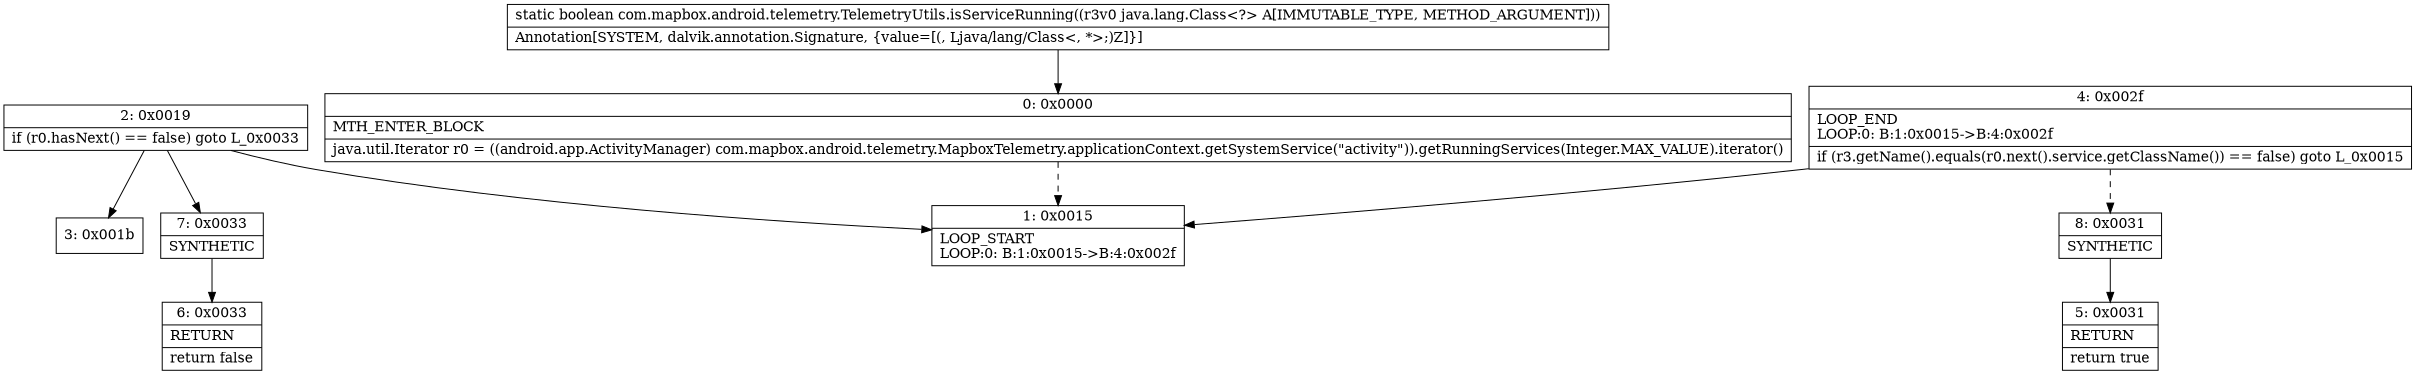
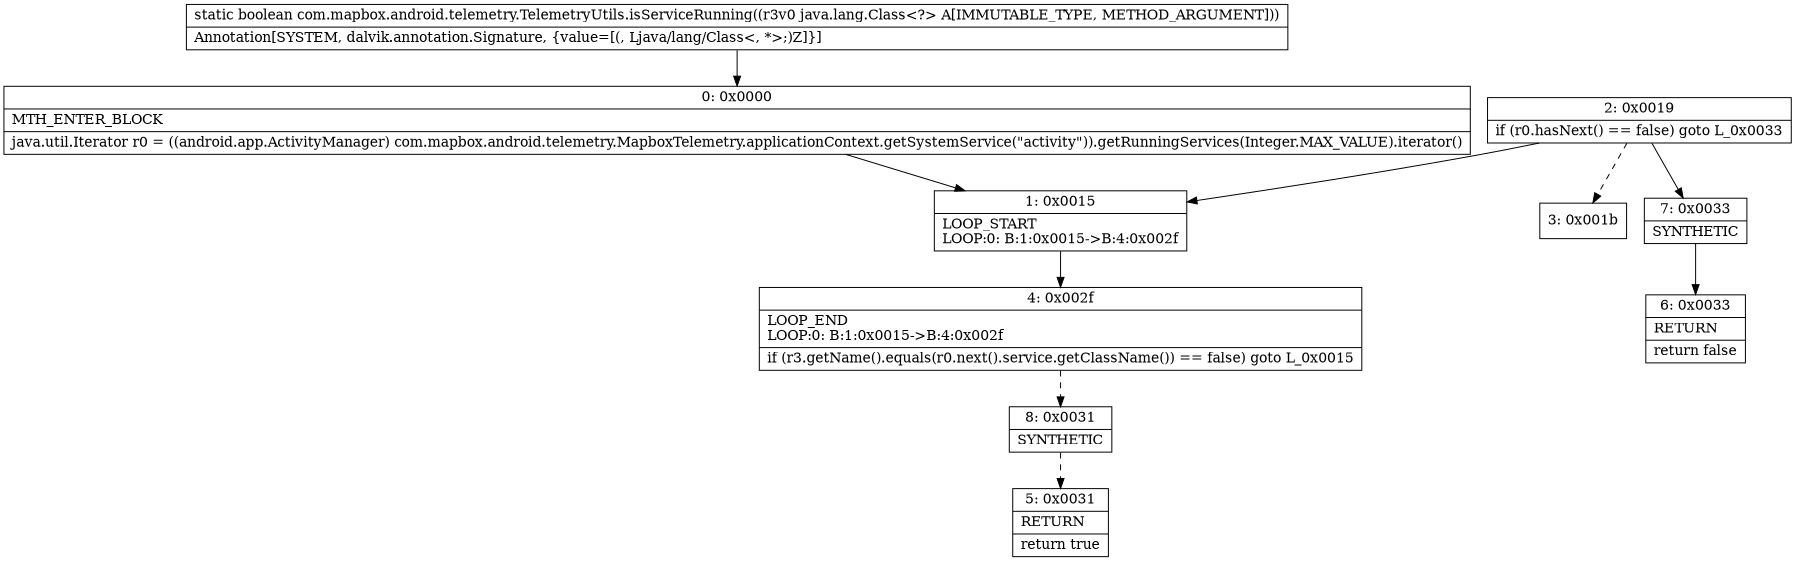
edge "0: 0x0000" -> "1: 0x0015": style dashed -> solid
edge "2: 0x0019" -> "3: 0x001b": style solid -> dashed
edge "4: 0x002f" -> "1: 0x0015": reversed
edge "8: 0x0031" -> "5: 0x0031": style solid -> dashed
